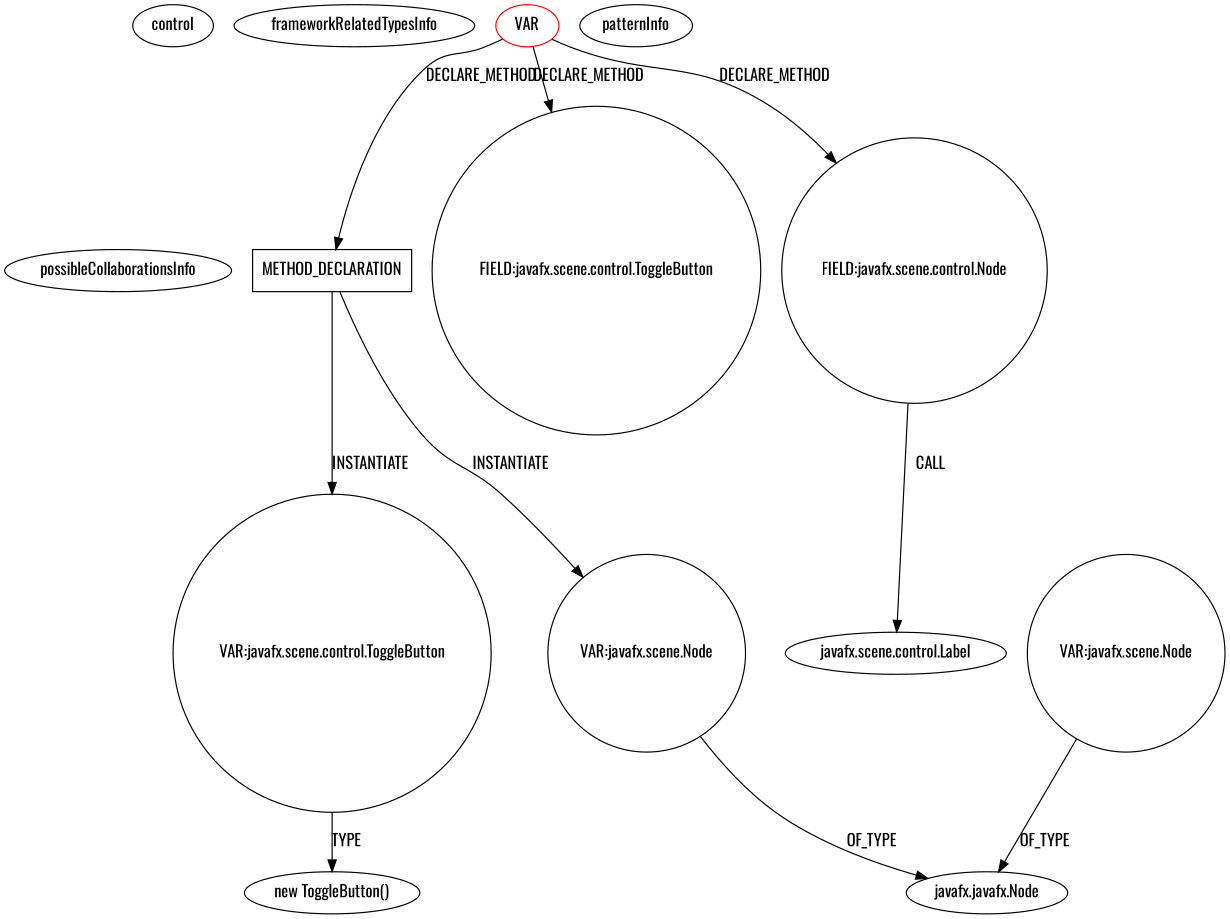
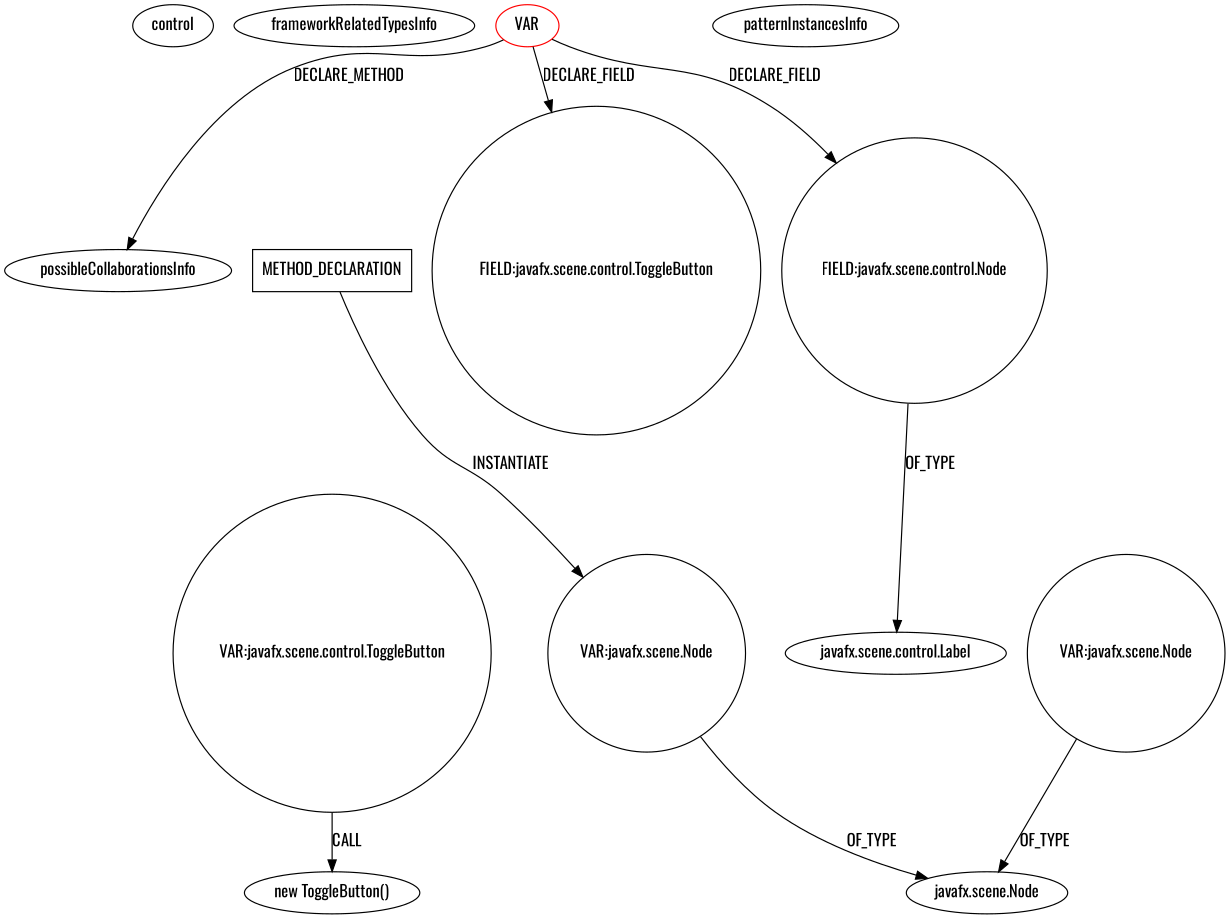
node "patternInfo": removed
node "patternInstancesInfo": added
edge "VAR" -> "FIELD:javafx.scene.control.ToggleButton": label "DECLARE_METHOD" -> "DECLARE_FIELD"
edge "VAR" -> "FIELD:javafx.scene.control.Node": label "DECLARE_METHOD" -> "DECLARE_FIELD"
edge "VAR" -> "METHOD_DECLARATION": now "VAR" -> "possibleCollaborationsInfo"
edge "METHOD_DECLARATION" -> "VAR:javafx.scene.control.ToggleButton": removed, label "INSTANTIATE"
edge "FIELD:javafx.scene.control.Node" -> "javafx.scene.control.Label": label "CALL" -> "OF_TYPE"
edge "VAR:javafx.scene.control.ToggleButton" -> "new ToggleButton()": label "TYPE" -> "CALL"
node "javafx.javafx.Node": label "javafx.javafx.Node" -> "javafx.scene.Node"
